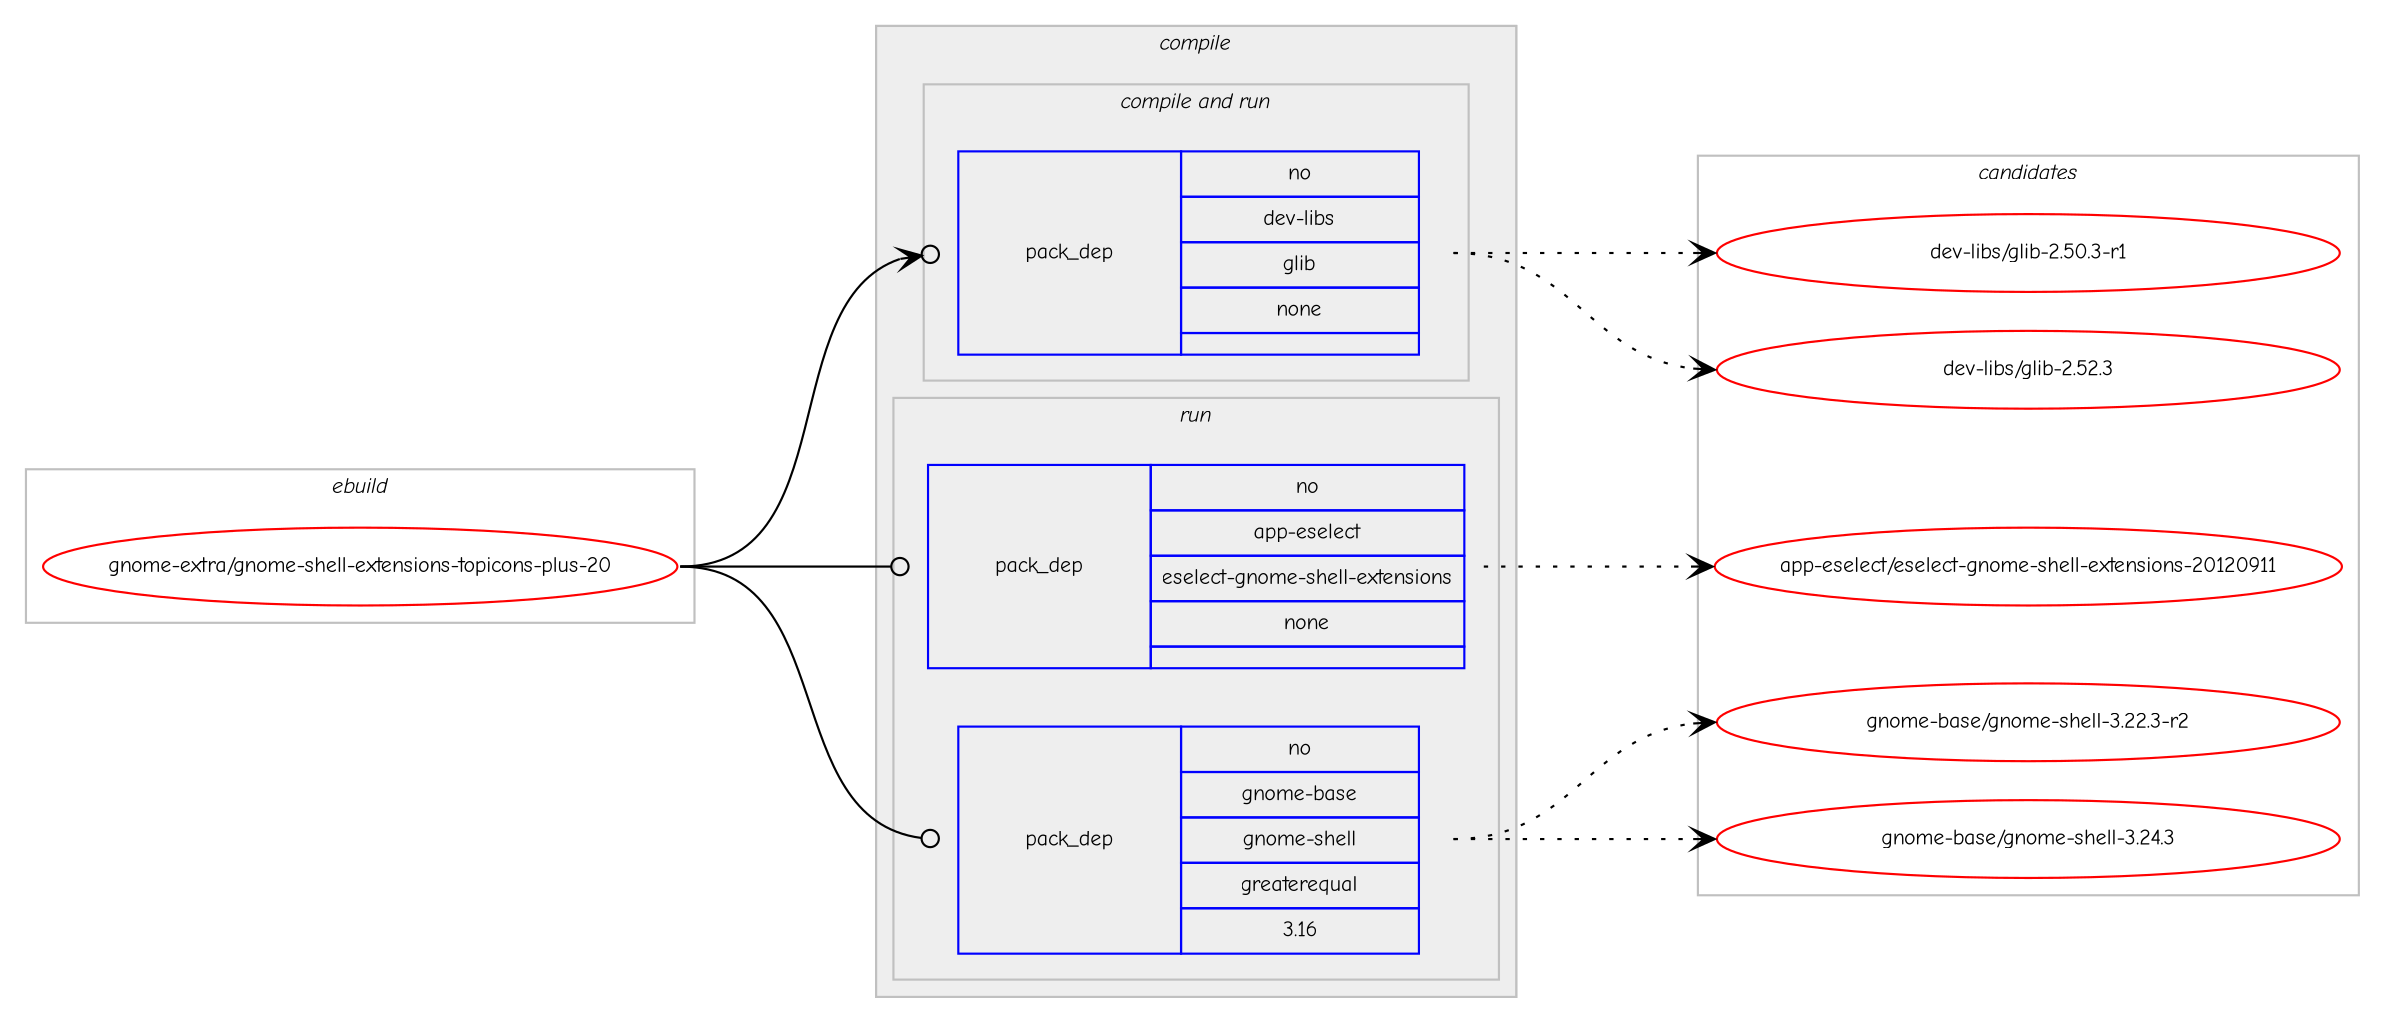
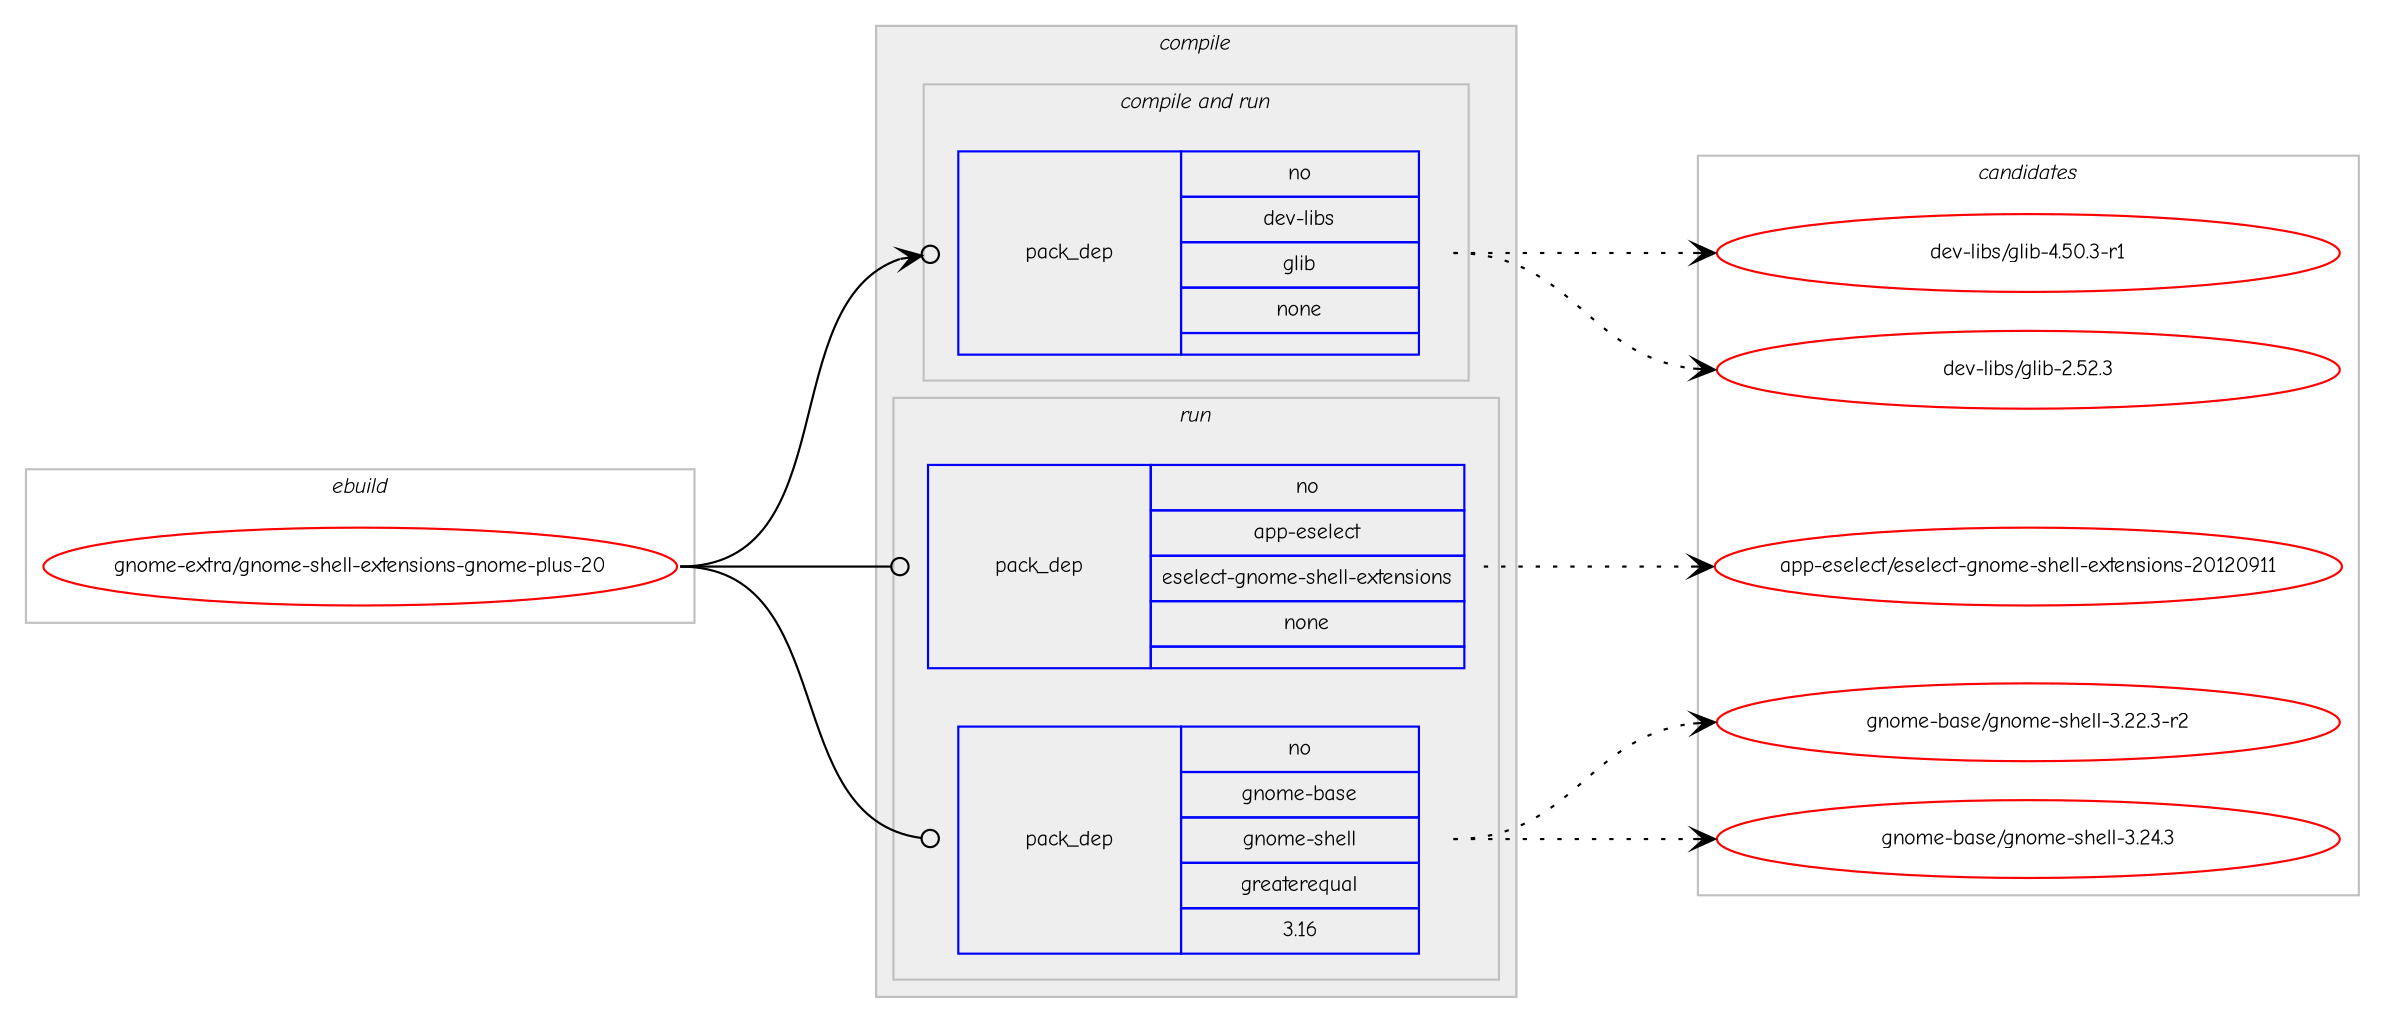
node "dev-libs/glib-2.50.3-r1": label "dev-libs/glib-2.50.3-r1" -> "dev-libs/glib-4.50.3-r1"
node "gnome-extra/gnome-shell-extensions-topicons-plus-20": label "gnome-extra/gnome-shell-extensions-topicons-plus-20" -> "gnome-extra/gnome-shell-extensions-gnome-plus-20"
